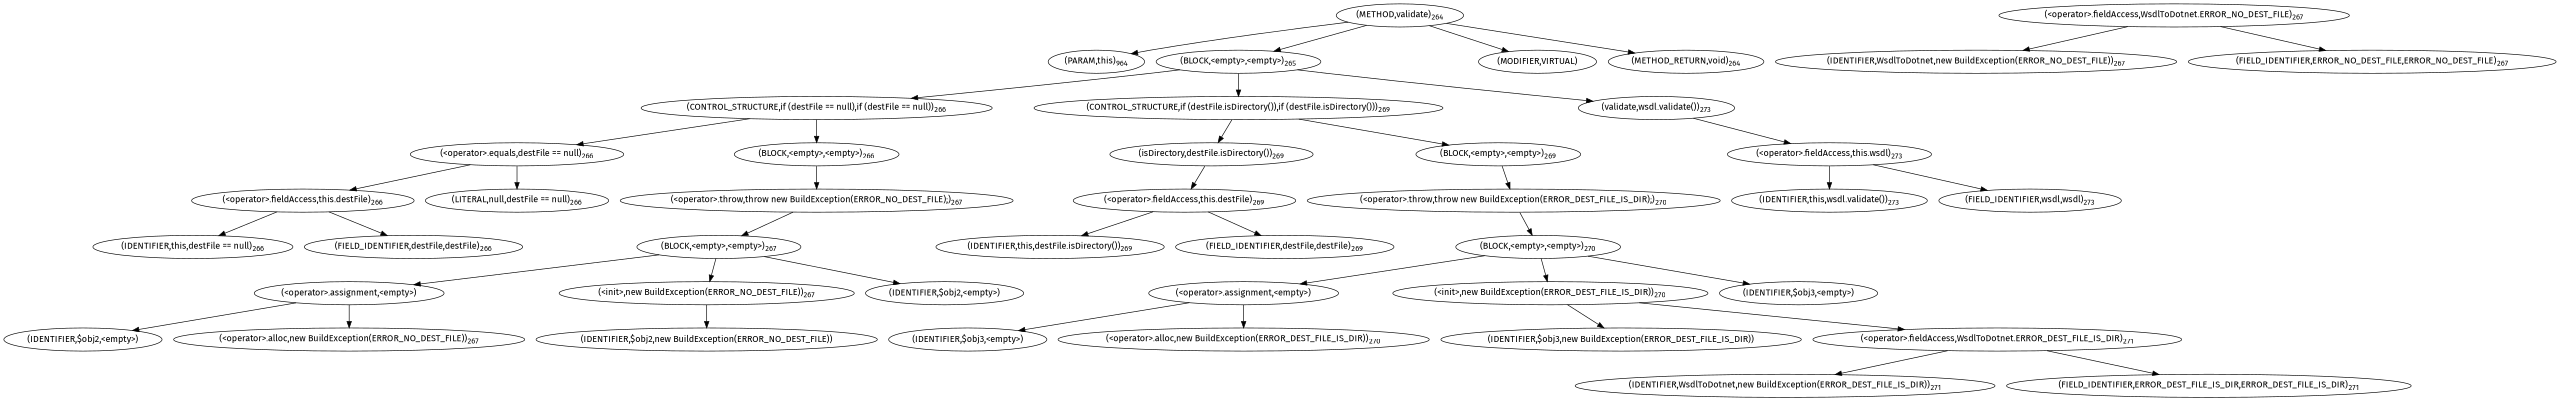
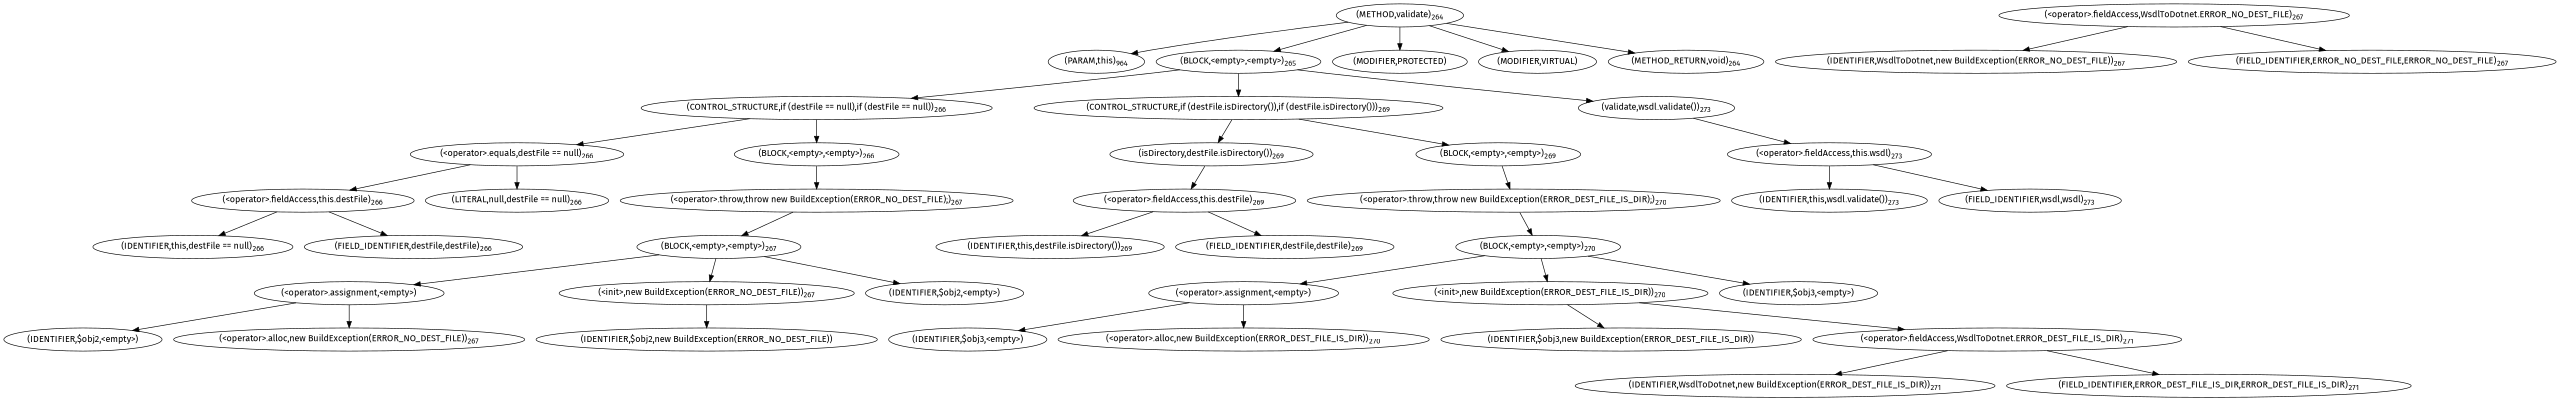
node "(MODIFIER,PROTECTED)": added
